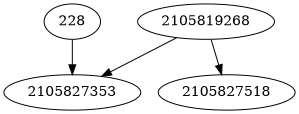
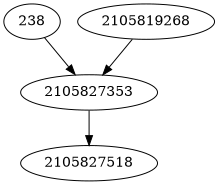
node "228": label "228" -> "238"
edge "2105819268" -> "2105827518": now "2105827353" -> "2105827518"
